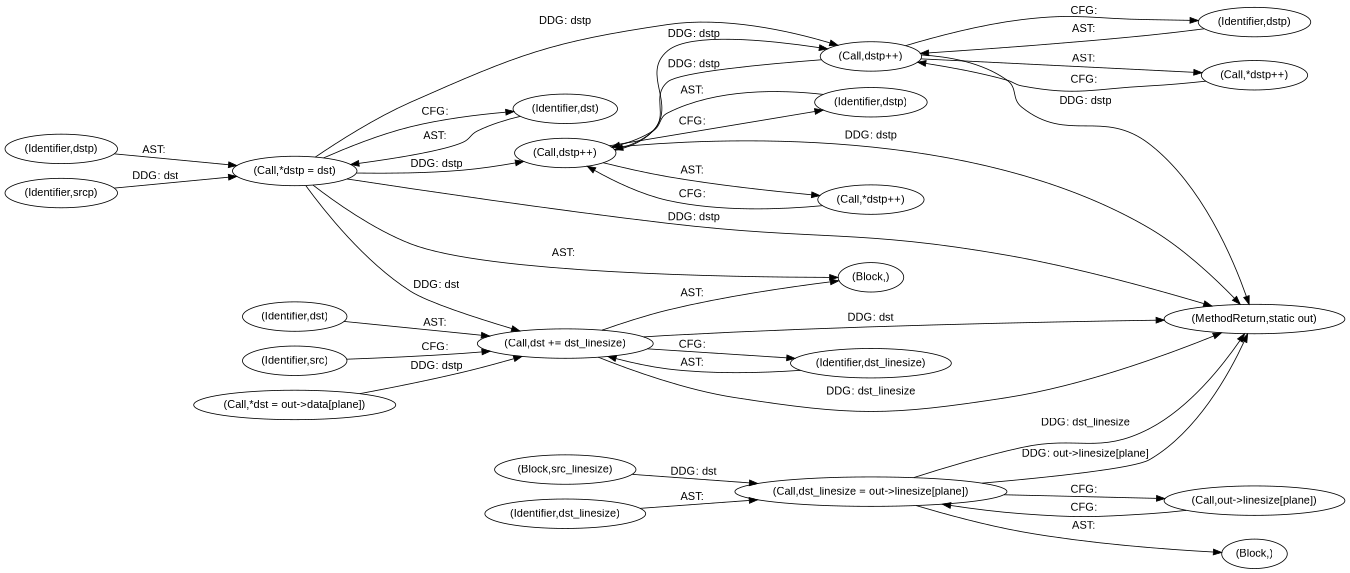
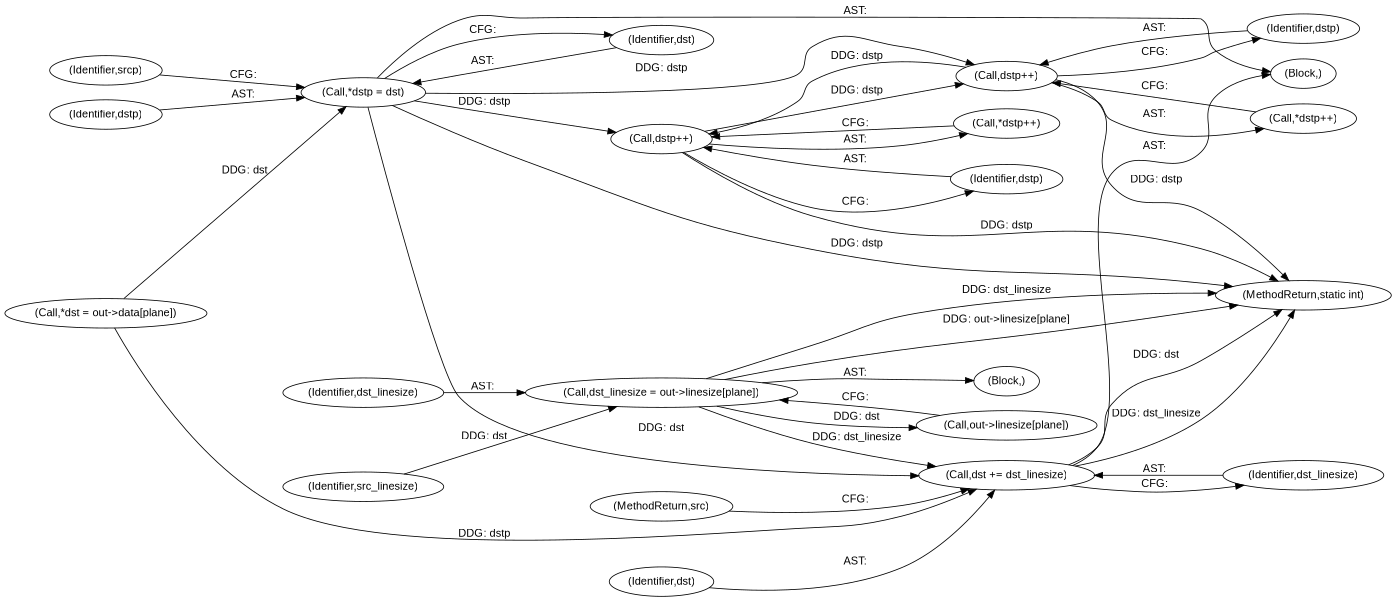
edge "(Identifier,srcp)" -> "(Call,*dstp = dst)": label "DDG: dst" -> "CFG: "
edge "(Call,*dst = out->data[plane])" -> "(Call,*dstp = dst)": added, label "DDG: dst"
node "(MethodReturn,static out)": label "(MethodReturn,static out)" -> "(MethodReturn,static int)"
node "(Identifier,src)": label "(Identifier,src)" -> "(MethodReturn,src)"
edge "(Call,dst_linesize = out->linesize[plane])" -> "(Call,dst += dst_linesize)": added, label "DDG: dst_linesize"
node "(Block,src_linesize)": label "(Block,src_linesize)" -> "(Identifier,src_linesize)"
edge "(Call,dst_linesize = out->linesize[plane])" -> "(Call,out->linesize[plane])": label "CFG: " -> "DDG: dst"
